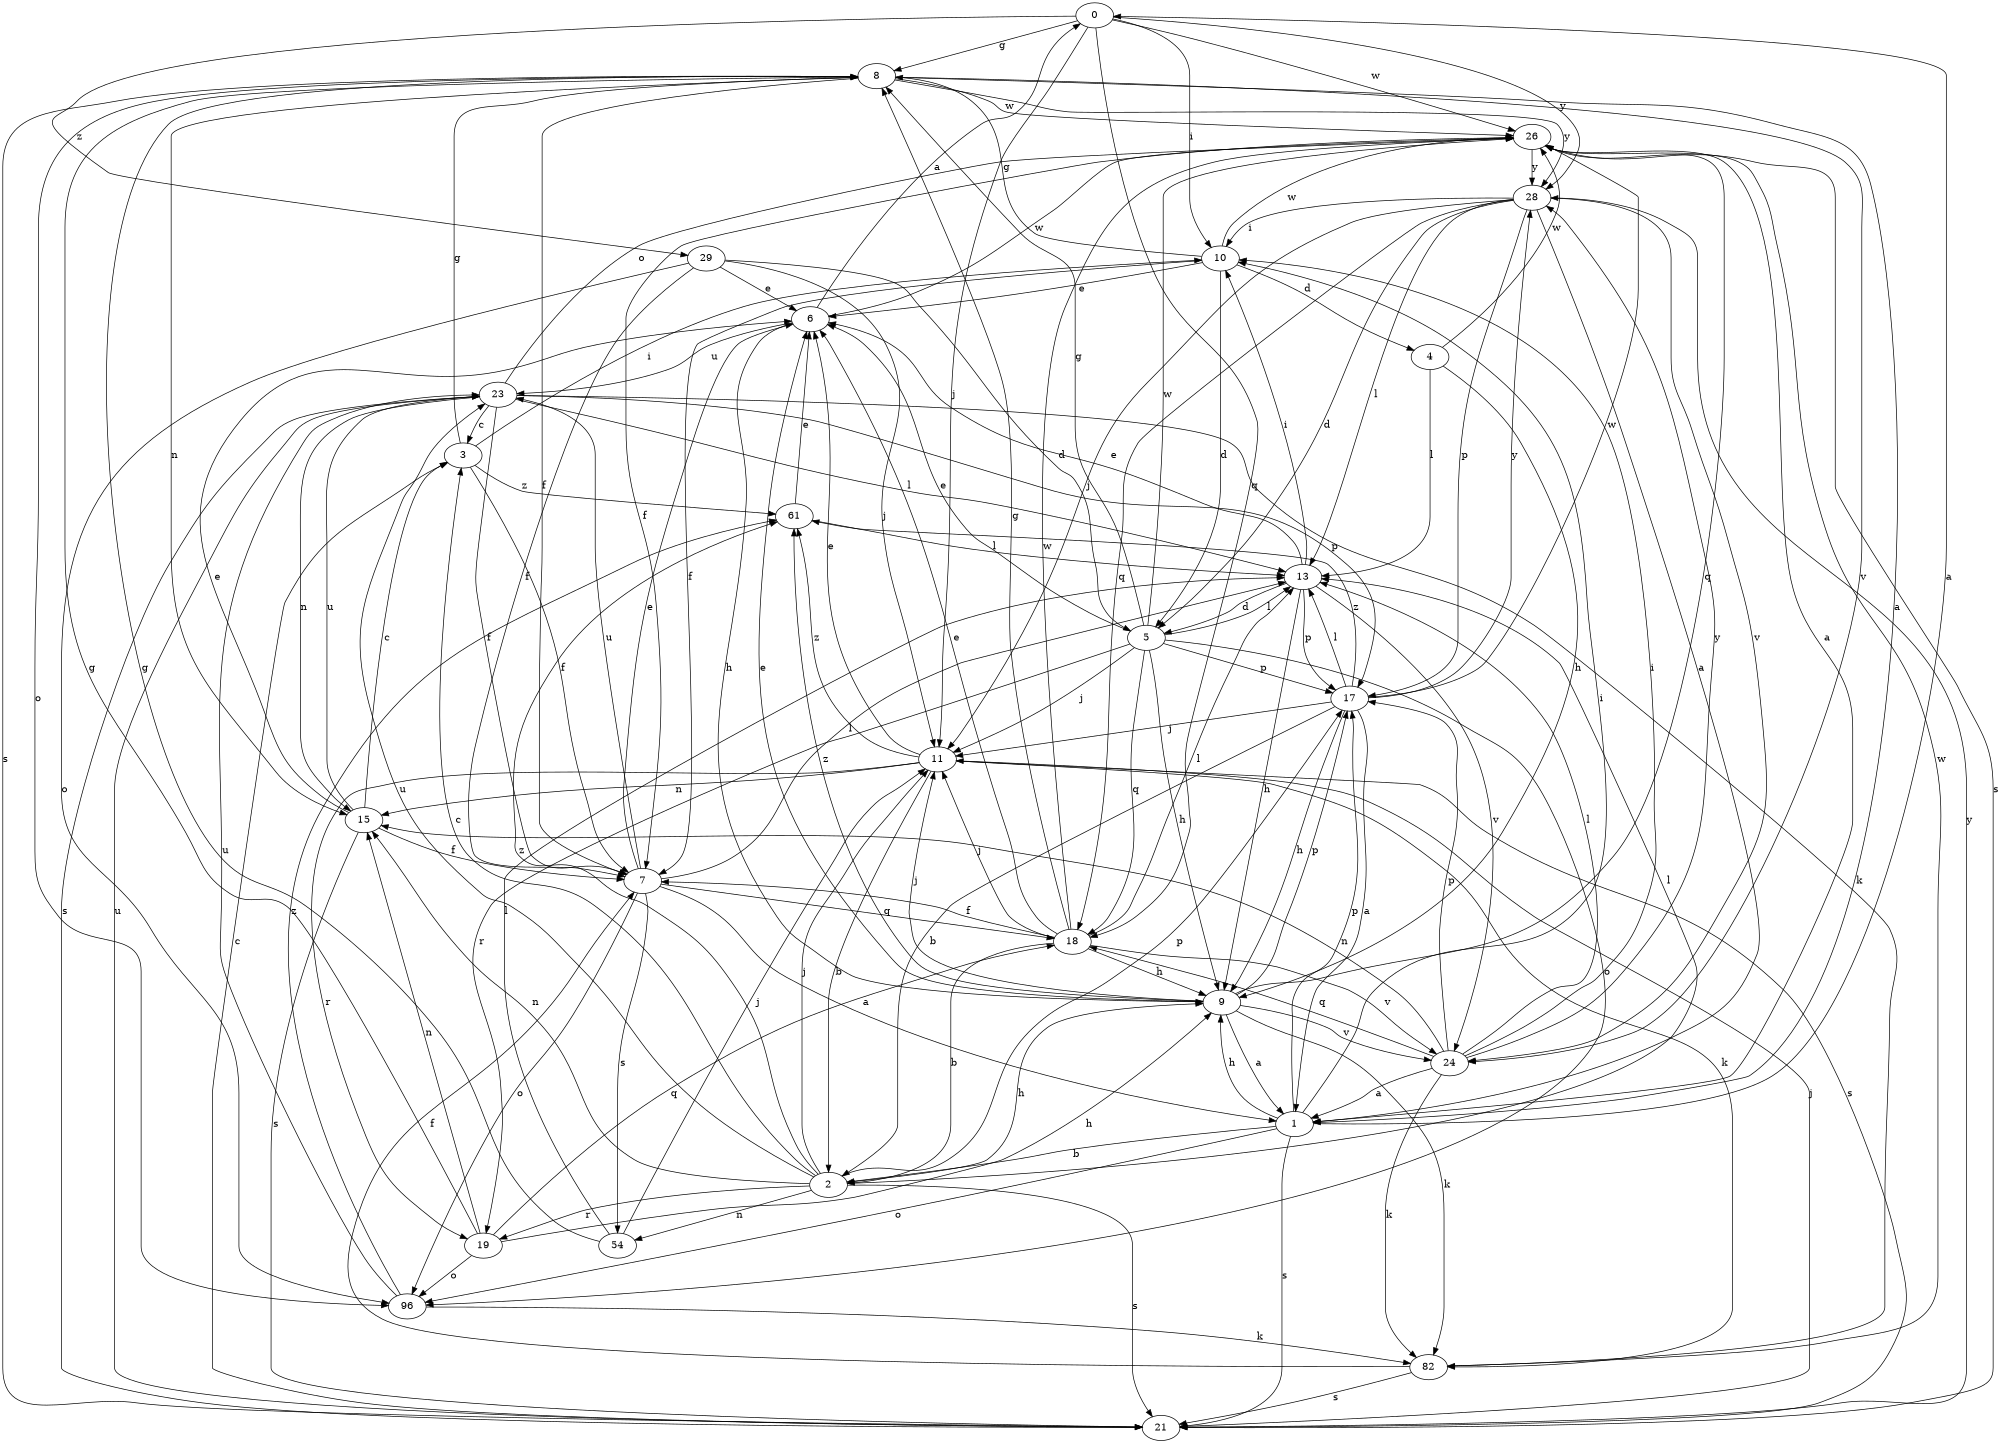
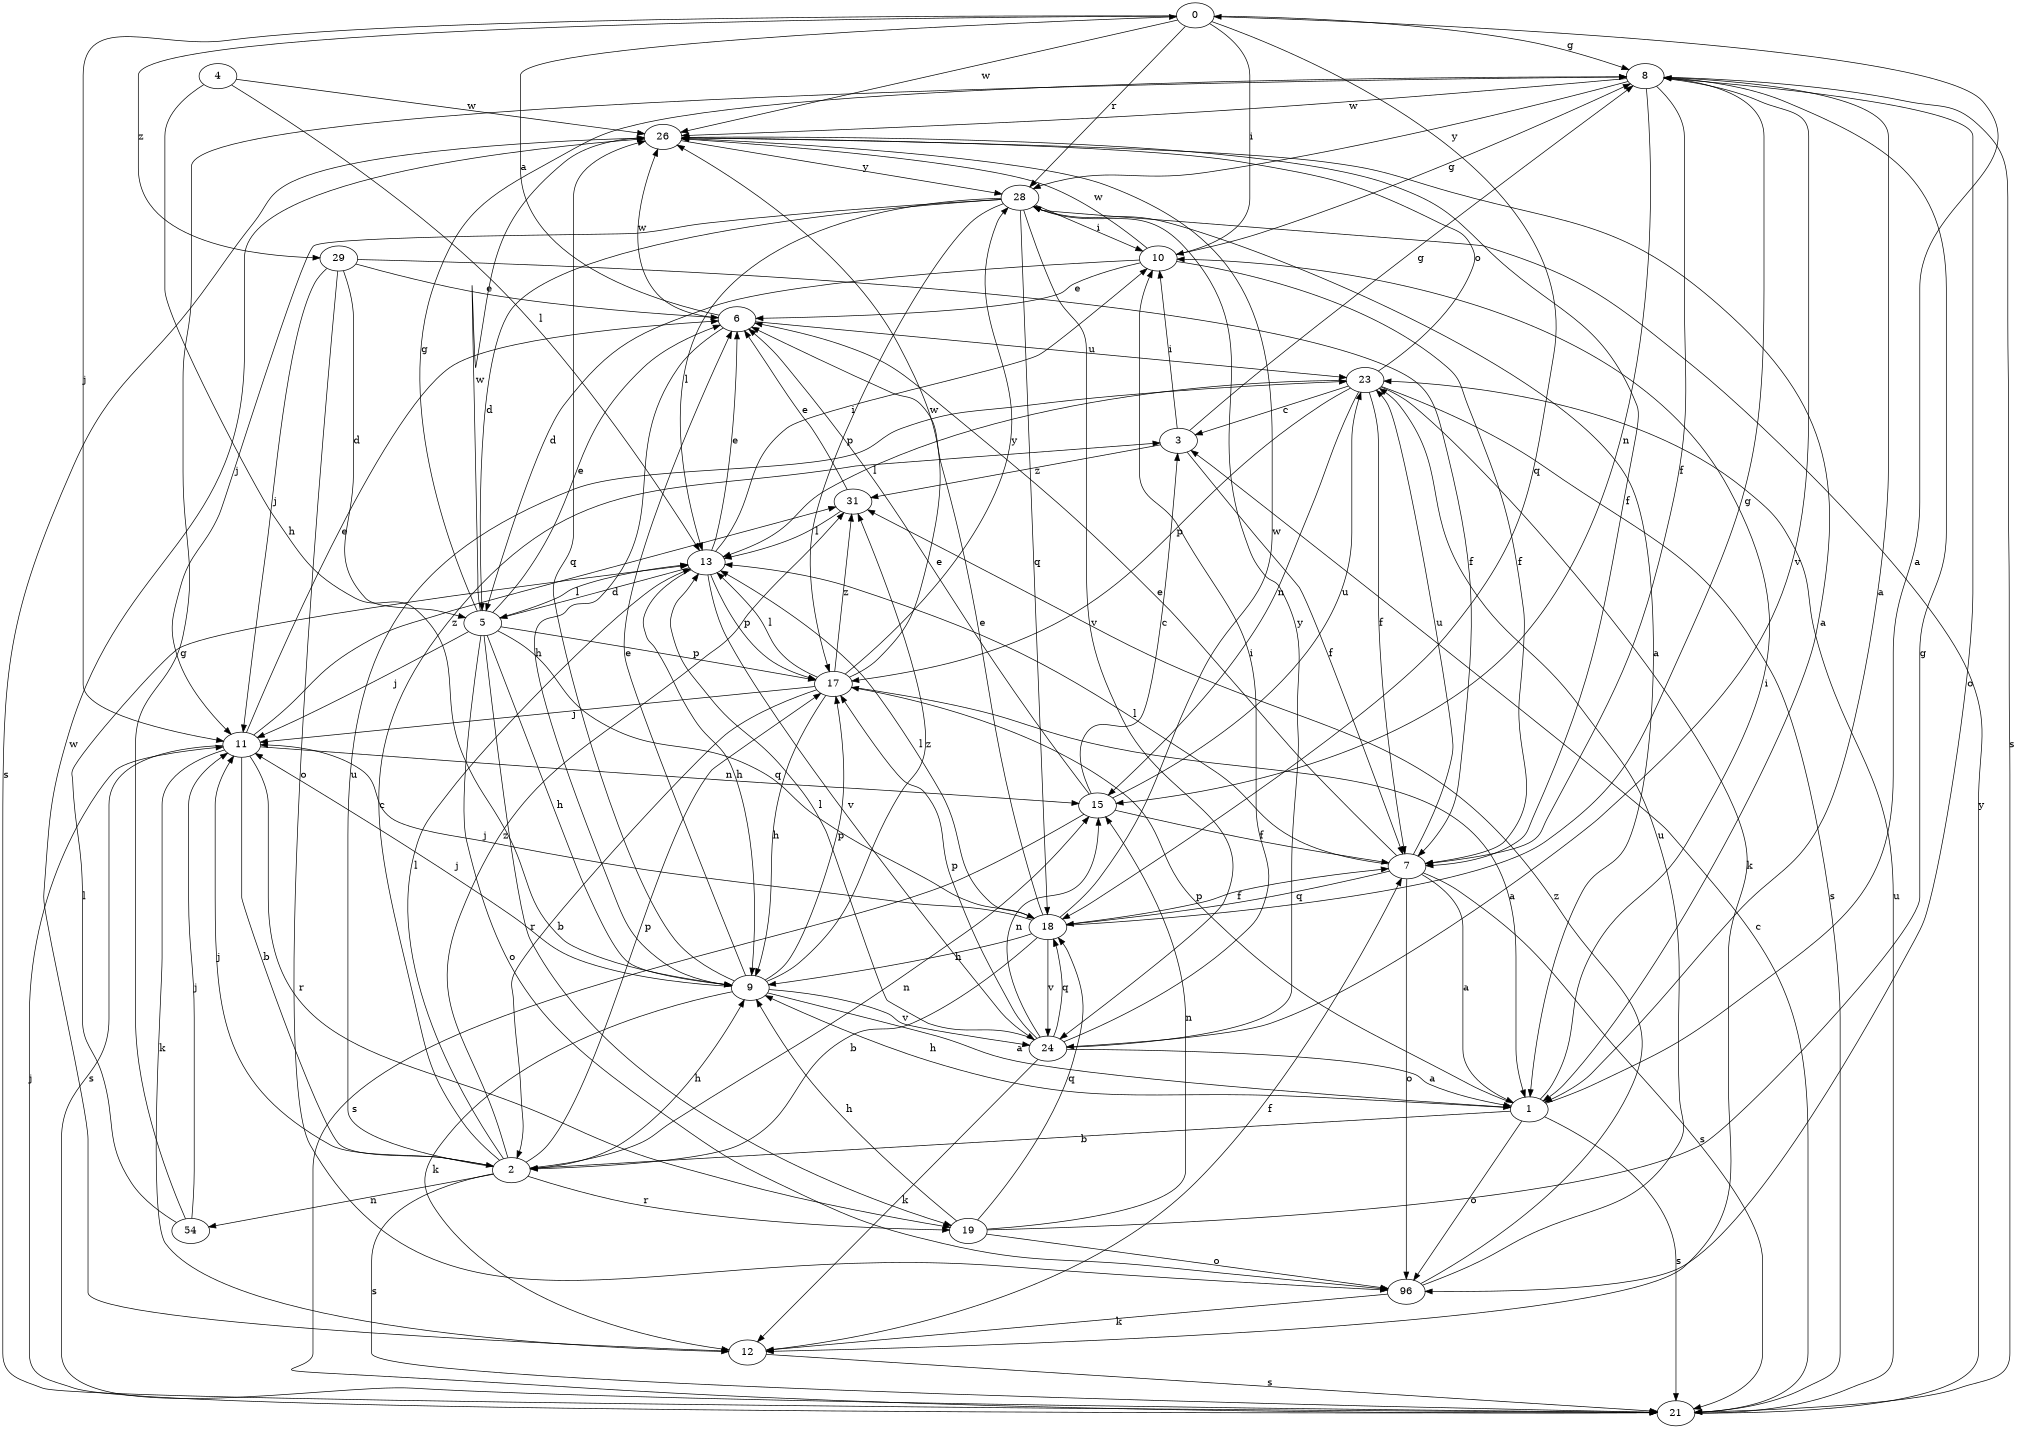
edge "0" -> "28": label "y" -> "r"
edge "10" -> "4": removed, label "d"
node "61": label "61" -> "31"
edge "7" -> "54": now "7" -> "21"
node "82": label "82" -> "12"
